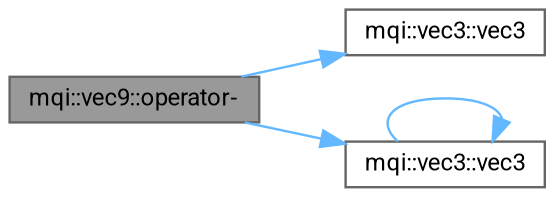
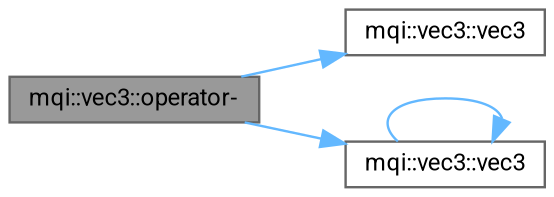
node "mqi::vec9::operator-": label "mqi::vec9::operator-" -> "mqi::vec3::operator-"
